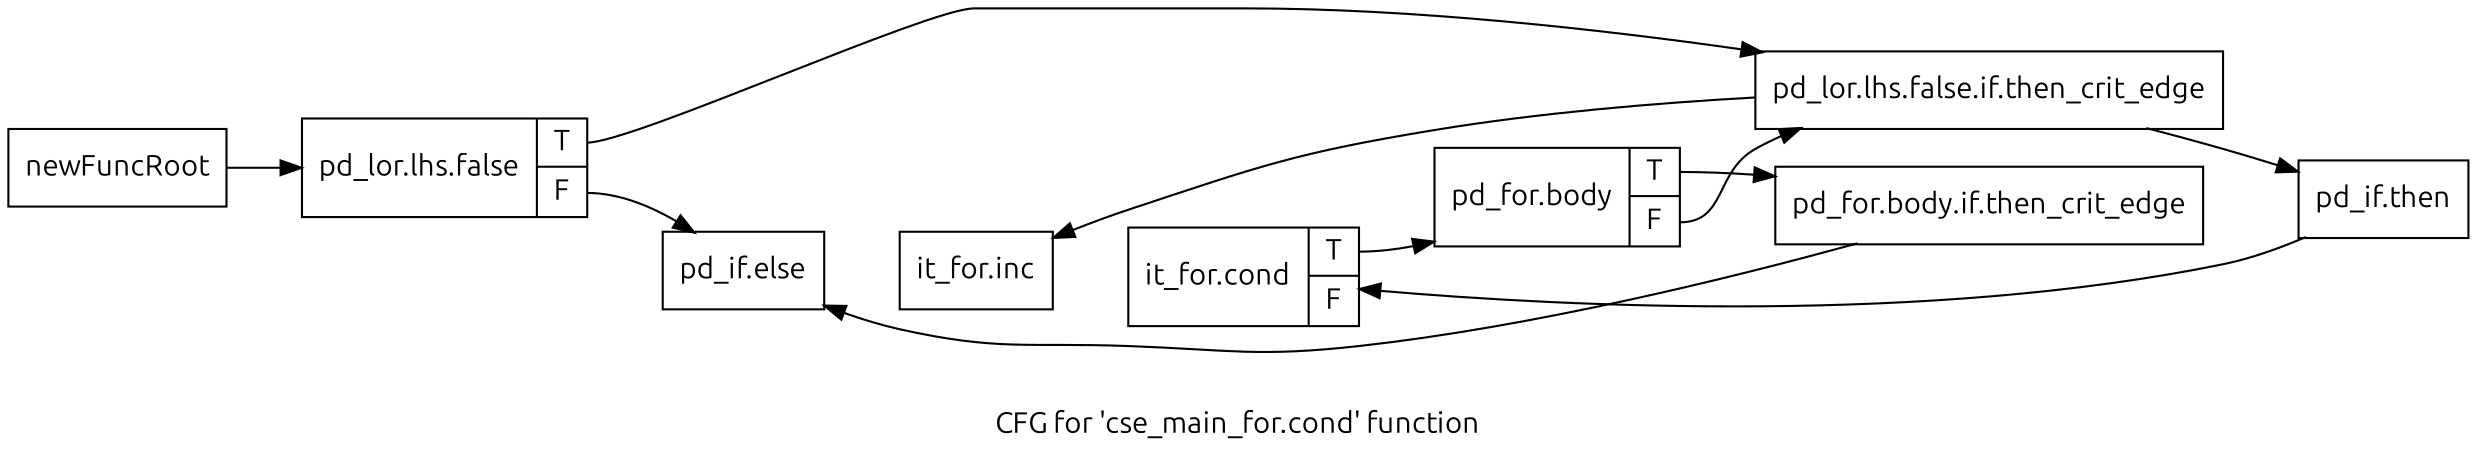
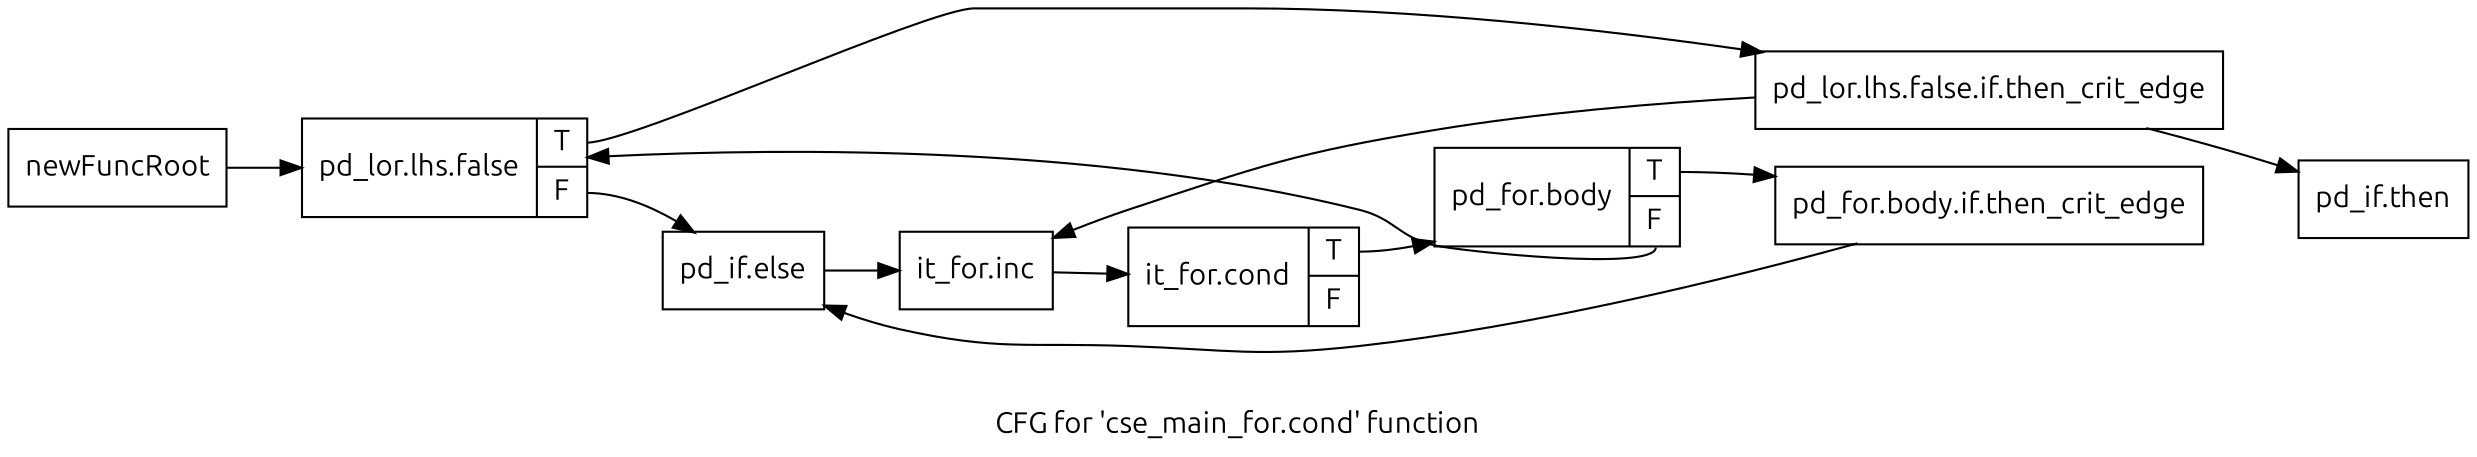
edge "pd_for.body" -> "pd_lor.lhs.false.if.then_crit_edge": now "pd_for.body" -> "pd_lor.lhs.false"
edge "pd_if.else" -> "it_for.inc": added
edge "pd_if.then" -> "it_for.cond": now "it_for.inc" -> "it_for.cond"
